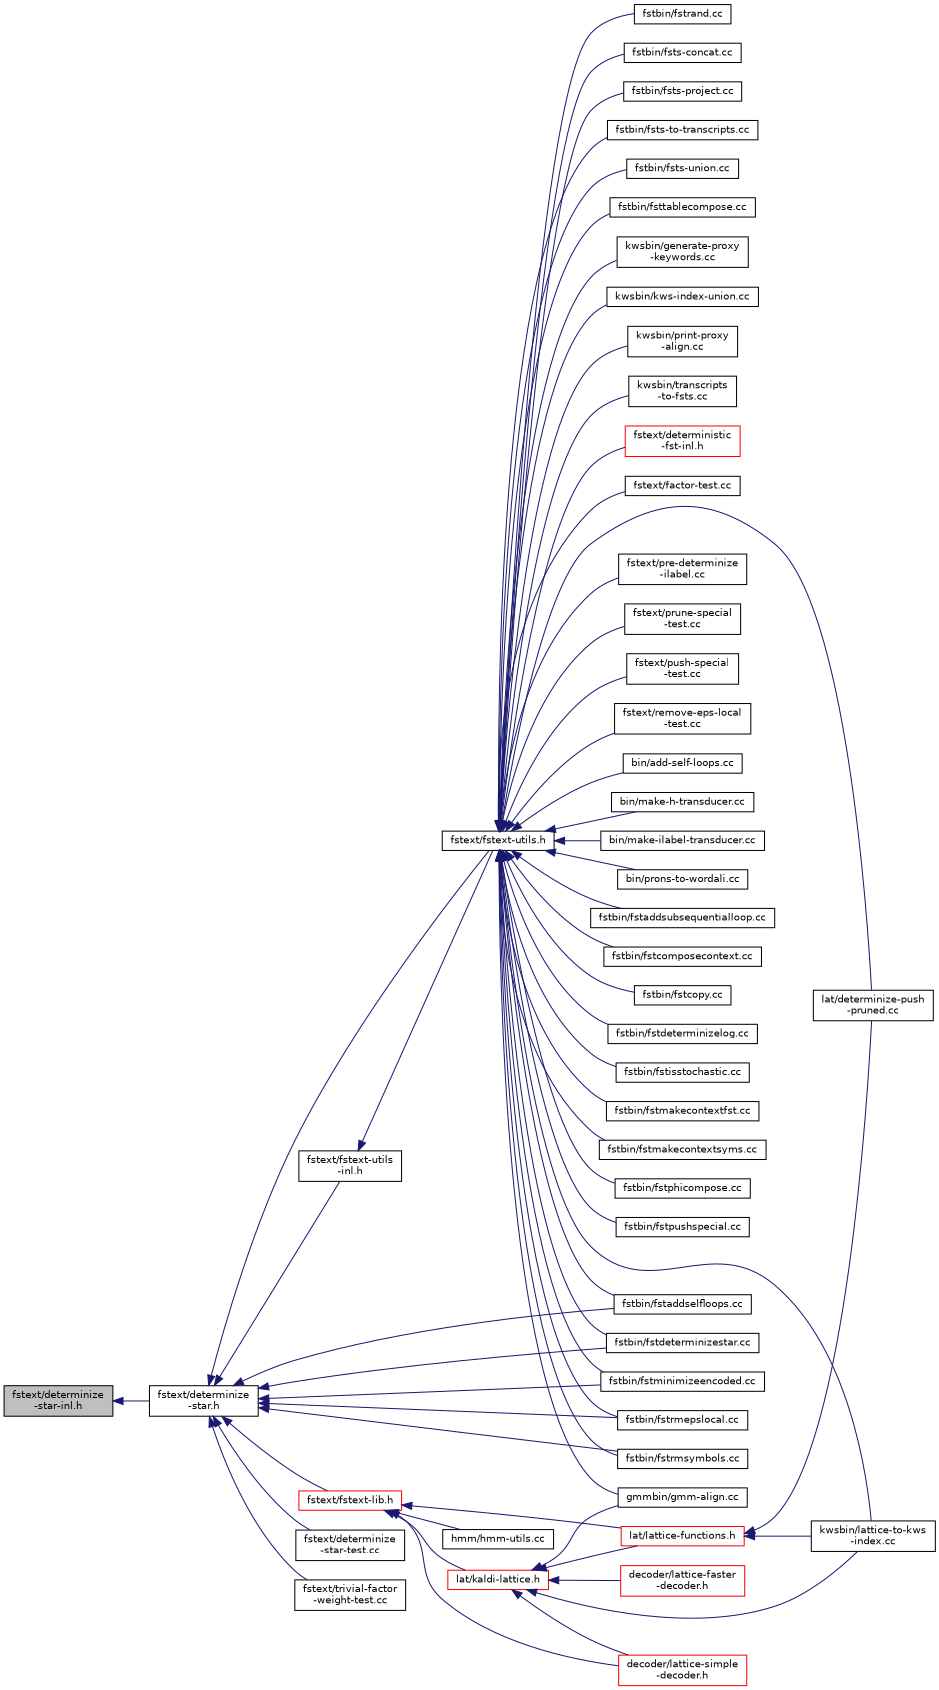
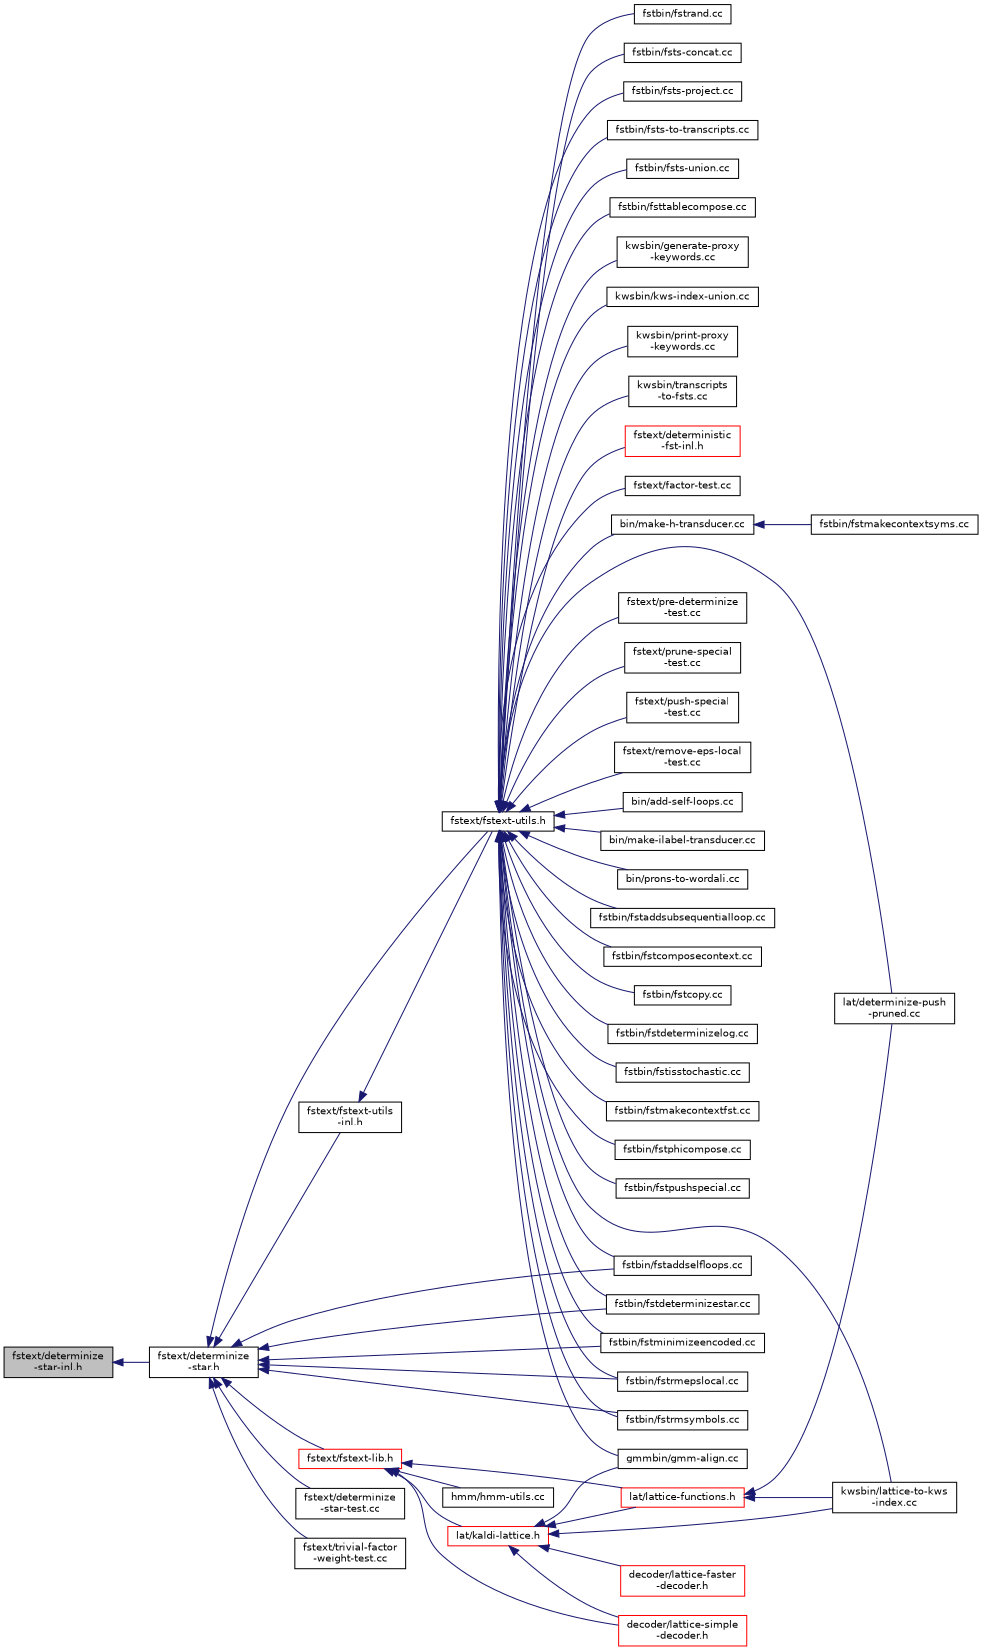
node "kwsbin/print-proxy -align.cc": label "kwsbin/print-proxy -align.cc" -> "kwsbin/print-proxy -keywords.cc"
node "fstext/pre-determinize -ilabel.cc": label "fstext/pre-determinize -ilabel.cc" -> "fstext/pre-determinize -test.cc"
edge "fstbin/fstmakecontextsyms.cc" -> "fstext/fstext-utils.h": now "fstbin/fstmakecontextsyms.cc" -> "bin/make-h-transducer.cc"
